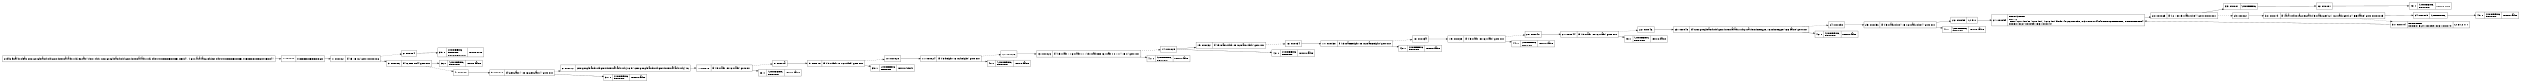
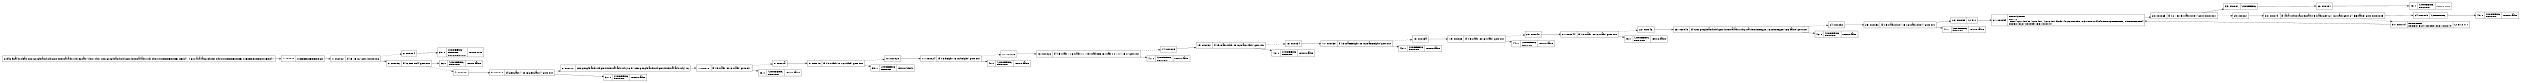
edge "14: 0x002e" -> "42: ?": now "15: 0x0032" -> "42: ?"
